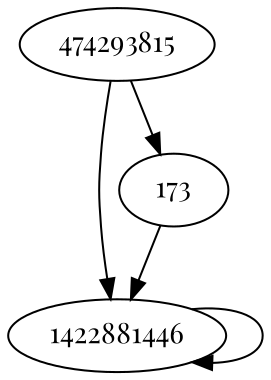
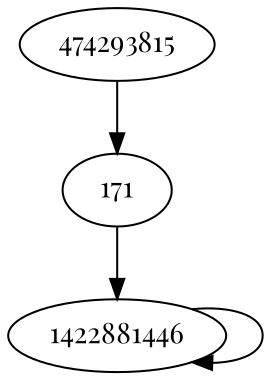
edge "474293815" -> "1422881446": removed
node "173": label "173" -> "171"
